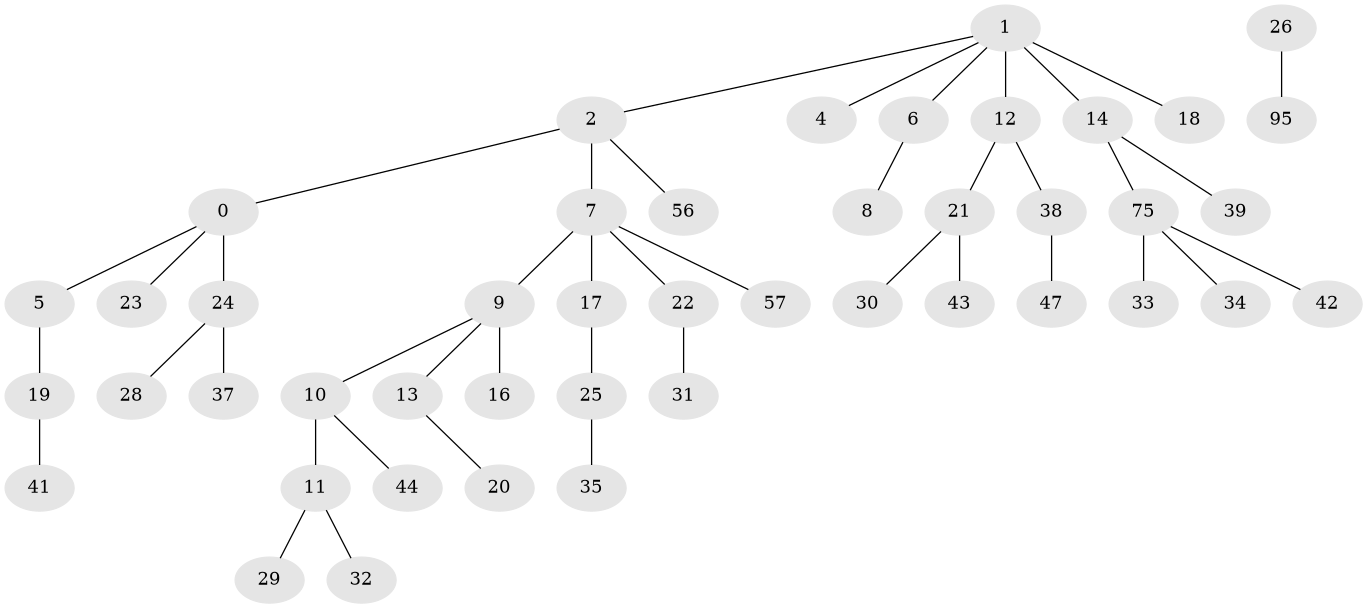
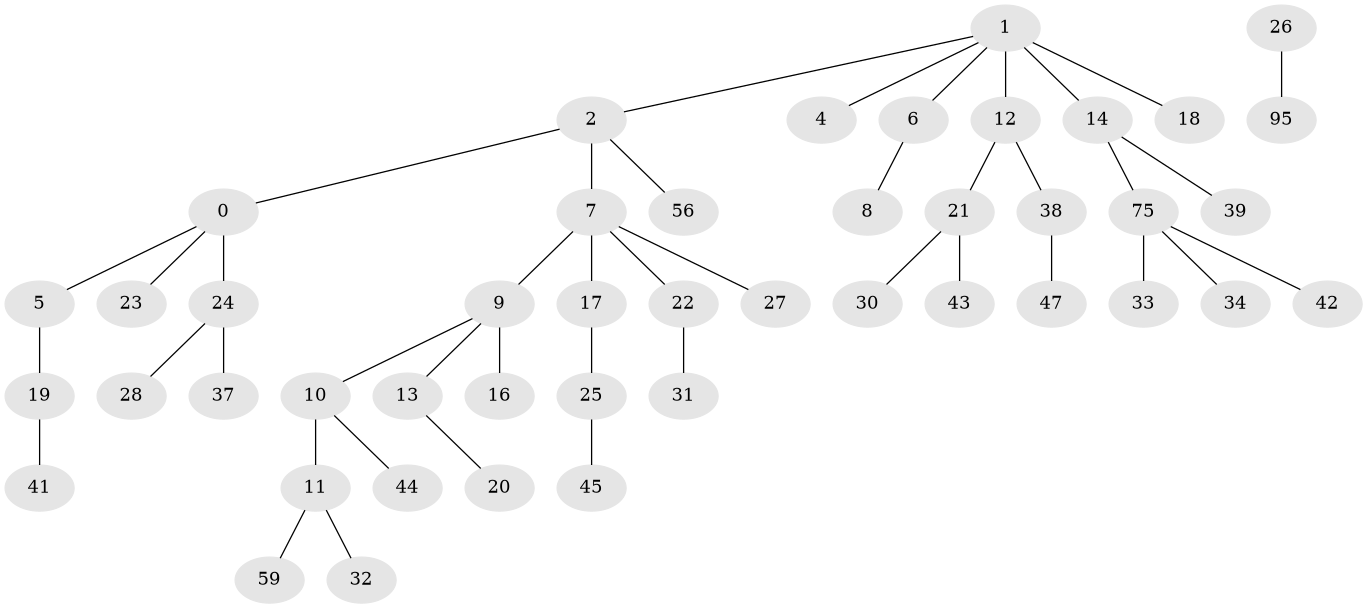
node "57": label "57" -> "27"
node "35": label "35" -> "45"
node "29": label "29" -> "59"
